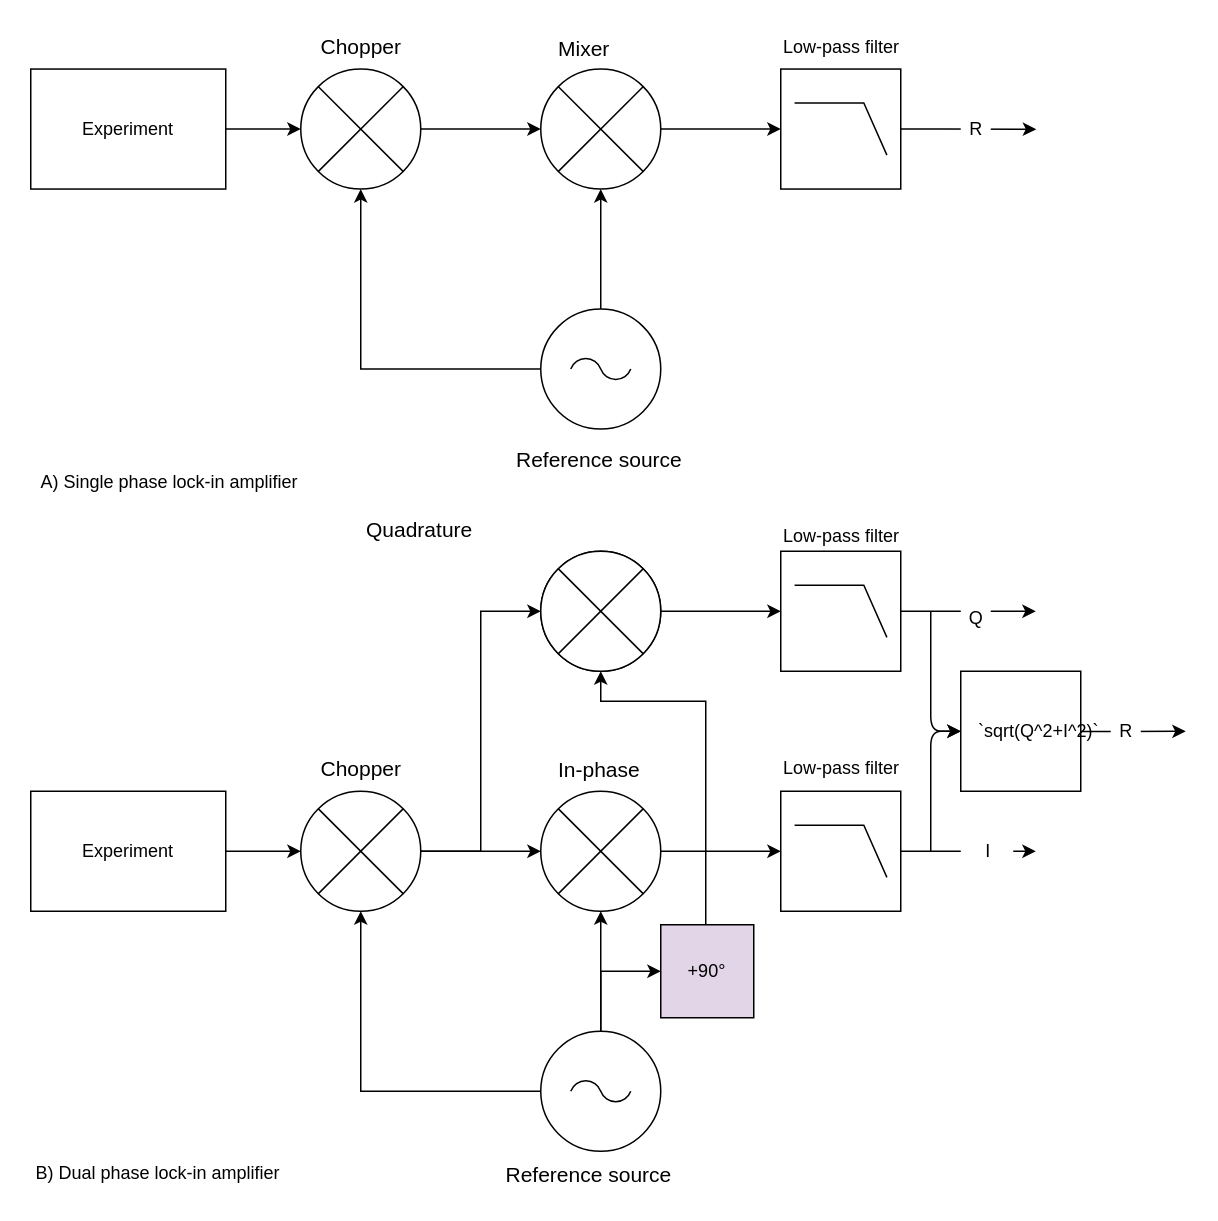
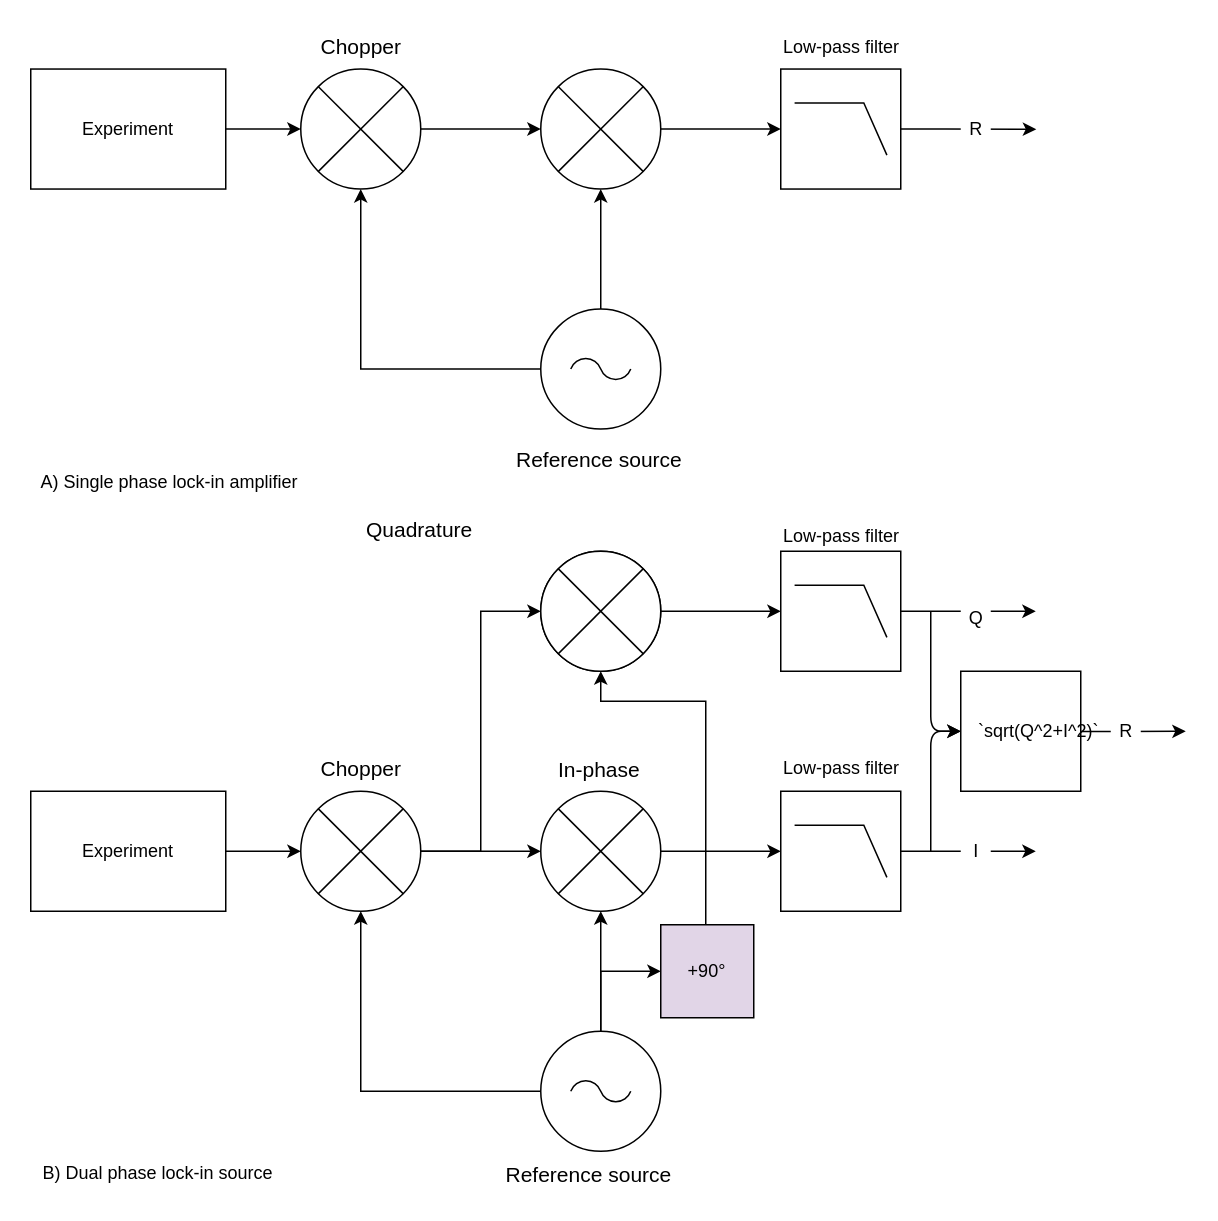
node "Mixer": removed
node "I": size 53x30 -> 30x30
node "B) Dual phase lock-in amplifier": label "B) Dual phase lock-in amplifier" -> "B) Dual phase lock-in source"
